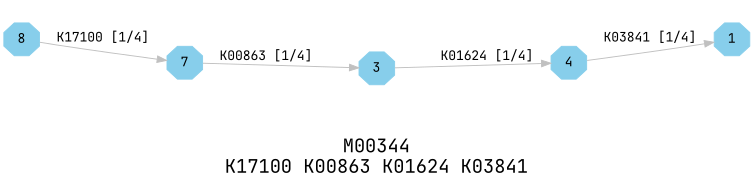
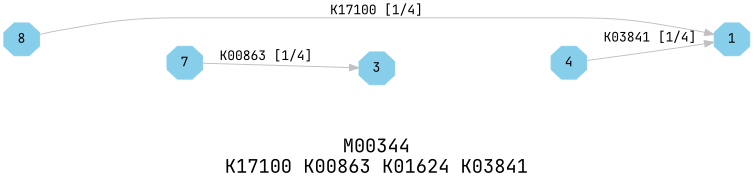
edge "8" -> "7": now "8" -> "1"
edge "3" -> "4": removed, label "K01624 [1/4]"
